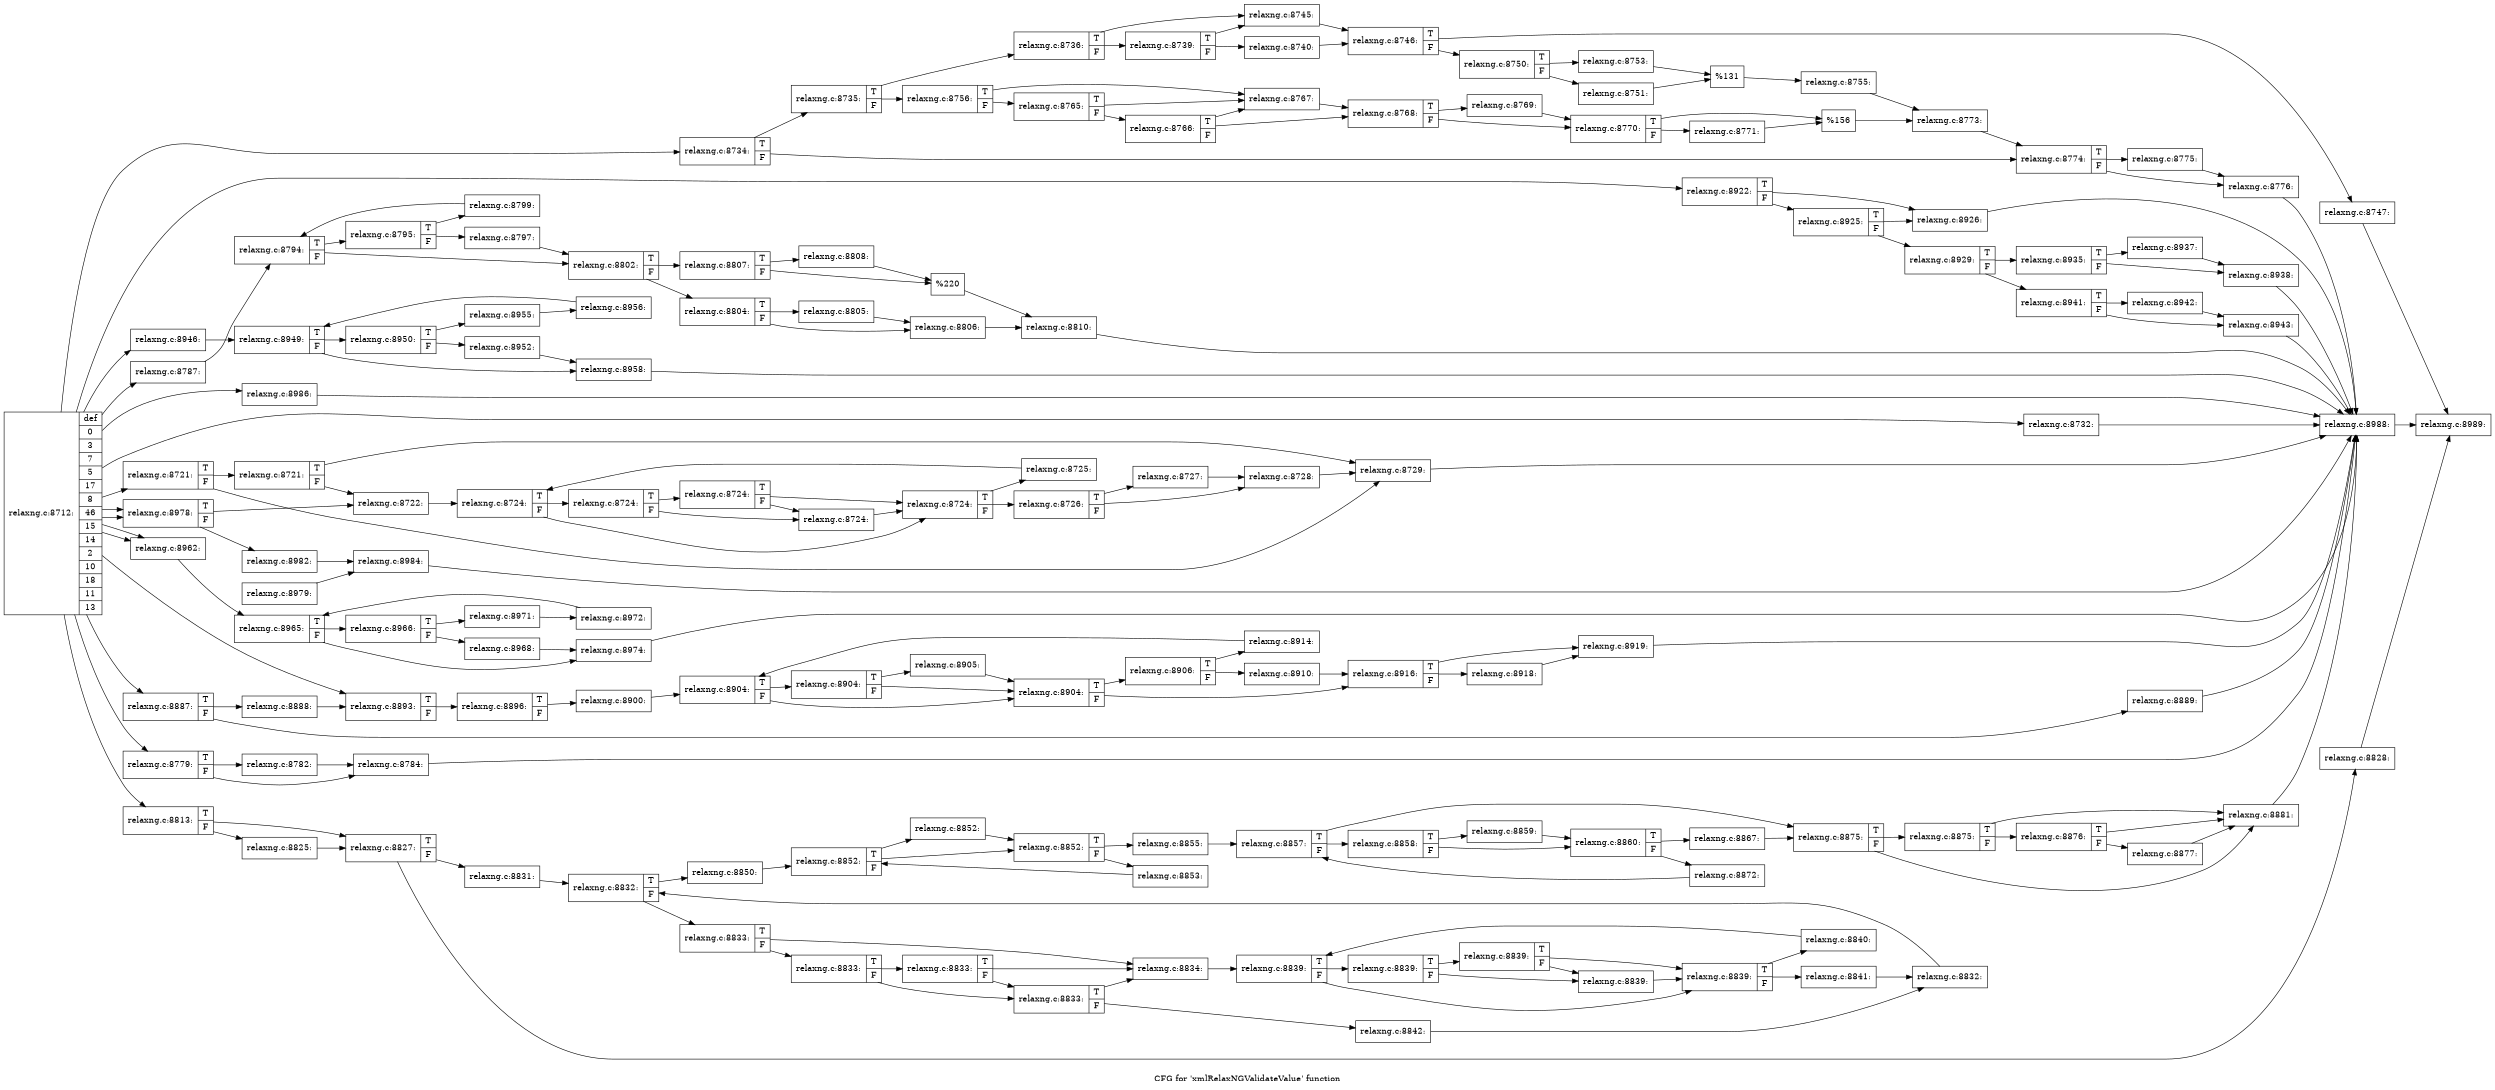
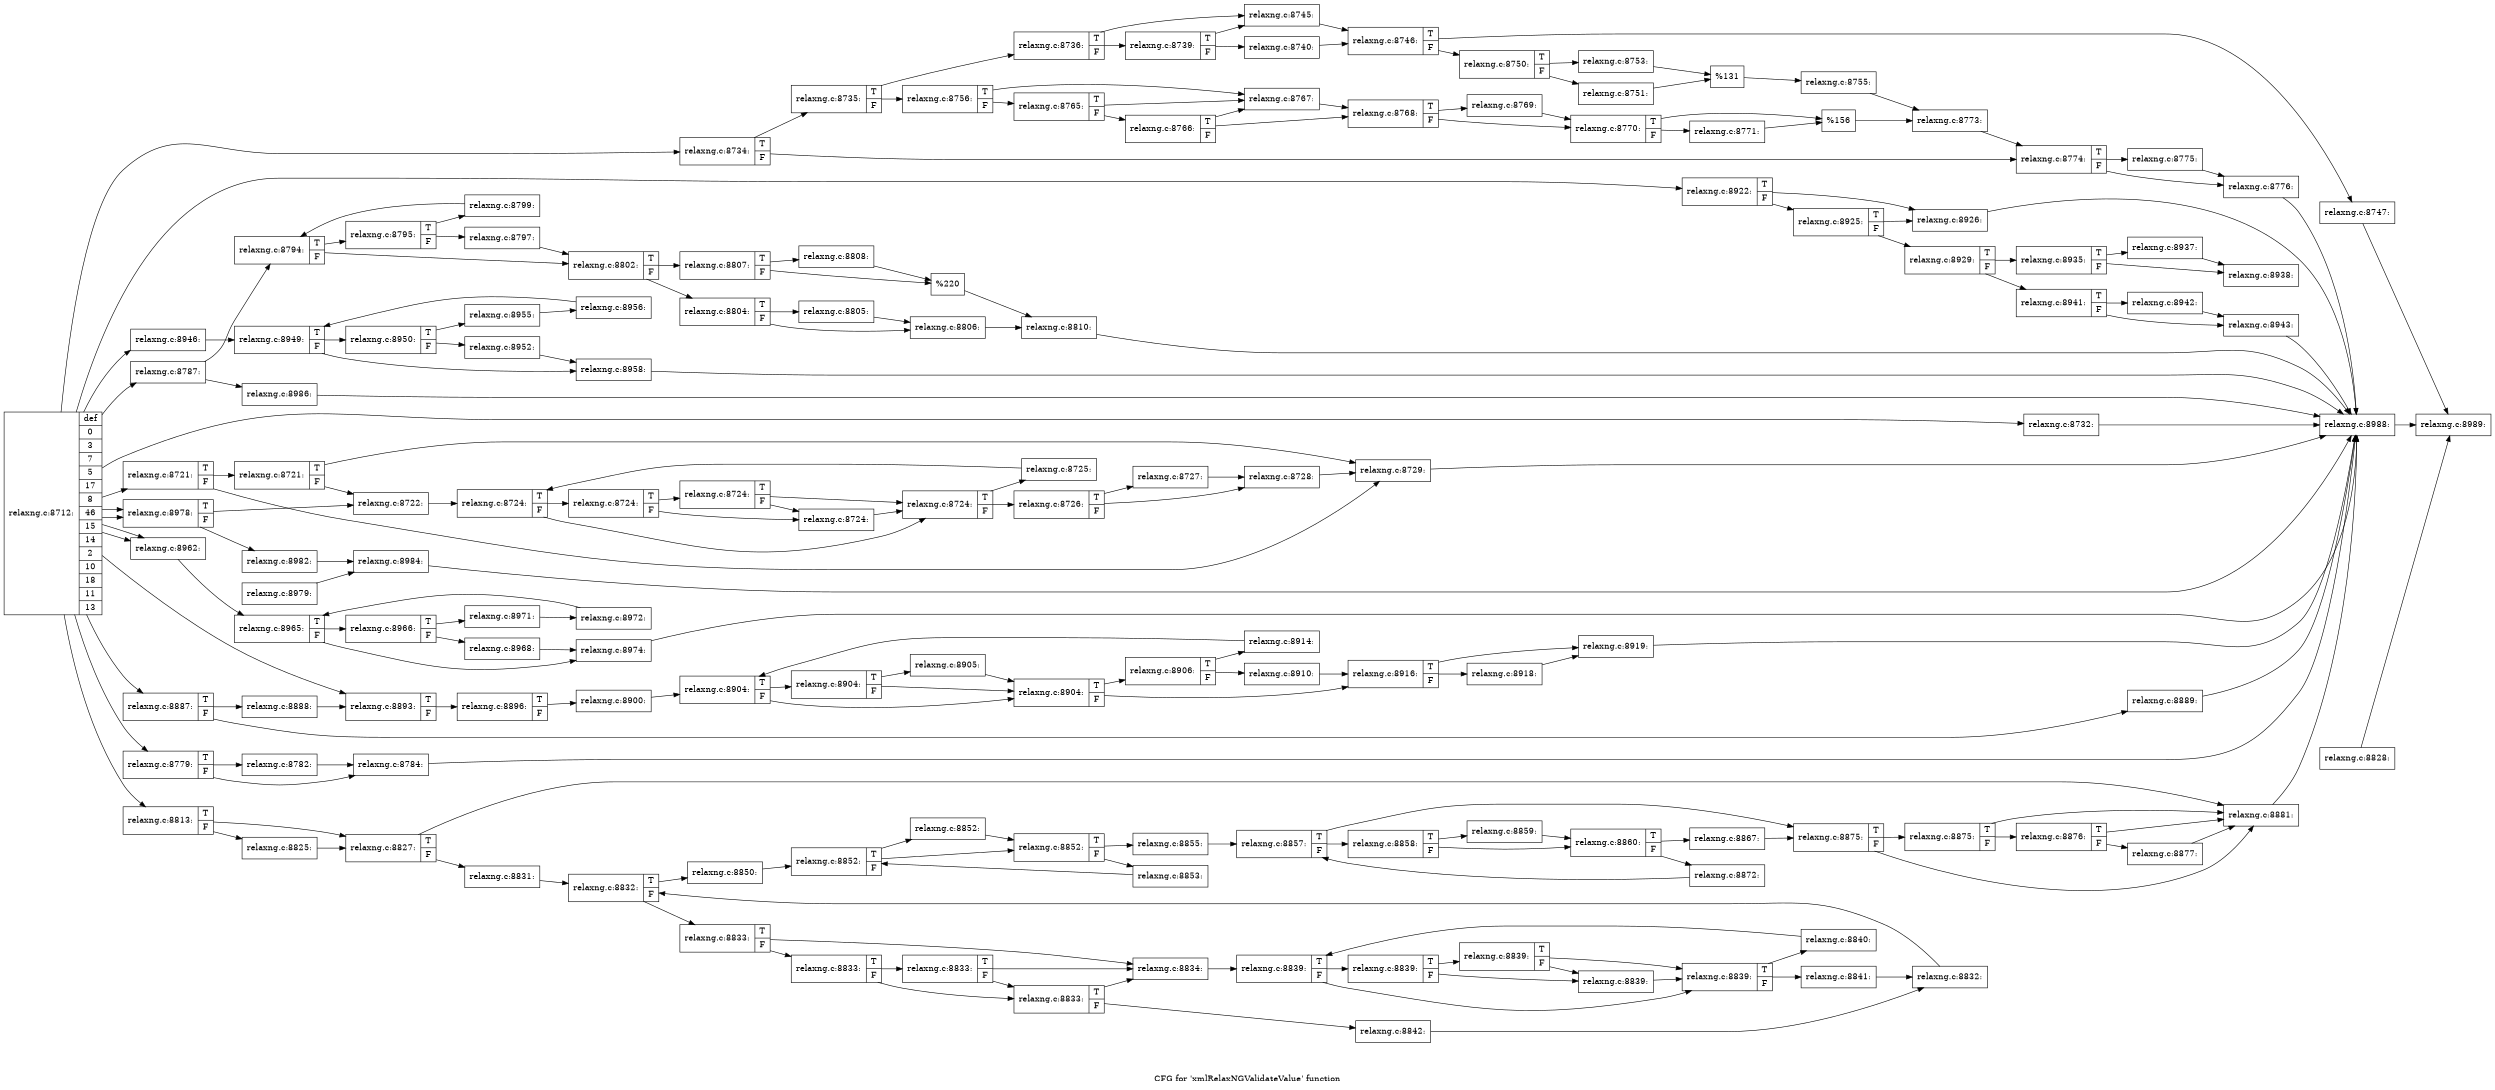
edge "relaxng.c:8938:" -> "relaxng.c:8988:": removed
edge "relaxng.c:8712:" -> "relaxng.c:8986:": now "relaxng.c:8787:" -> "relaxng.c:8986:"
edge "relaxng.c:8827:" -> "relaxng.c:8828:": now "relaxng.c:8827:" -> "relaxng.c:8881:"
